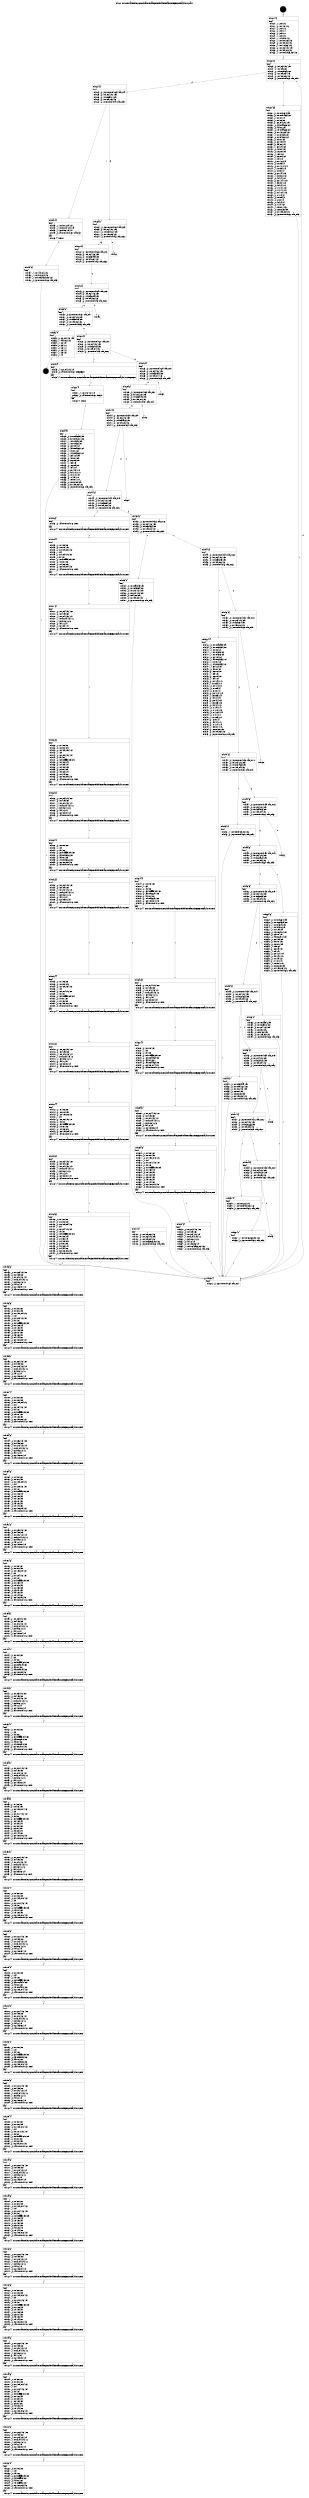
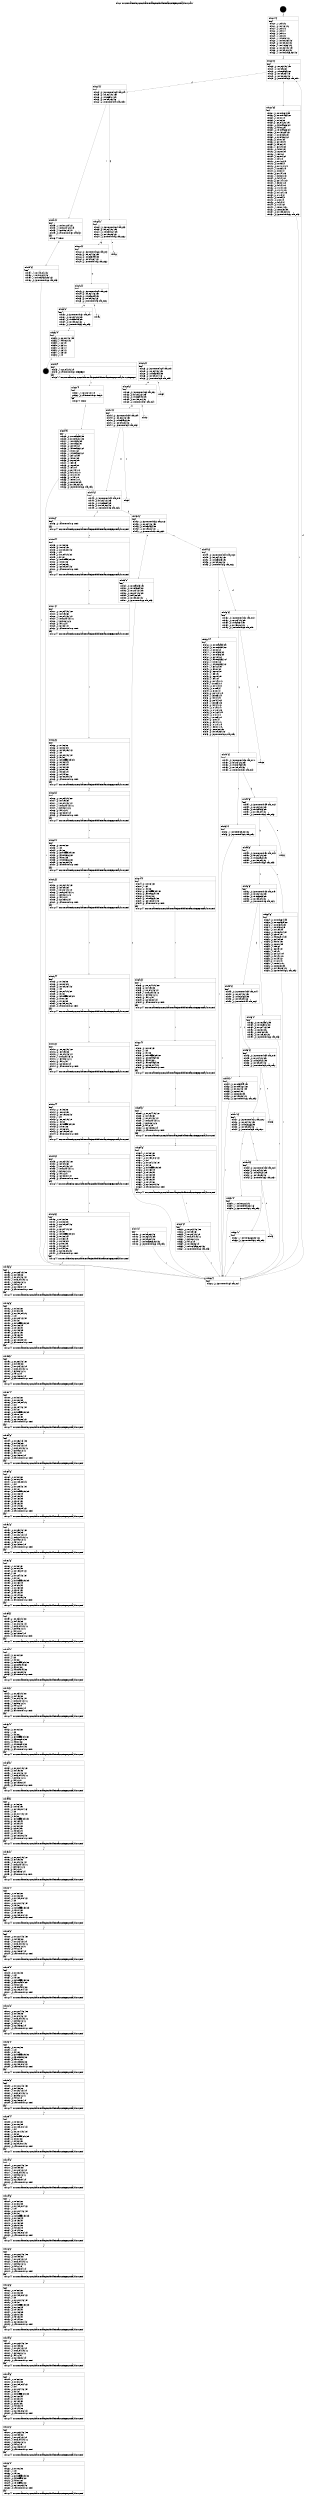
node "0x4018c2 [22]": removed
edge "0x401949 [25]" -> "0x401962 [25]": label " 6" -> " 14"
